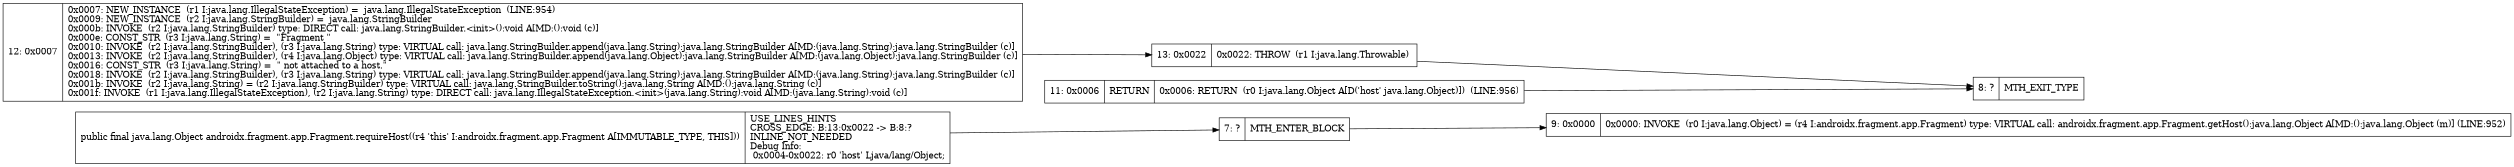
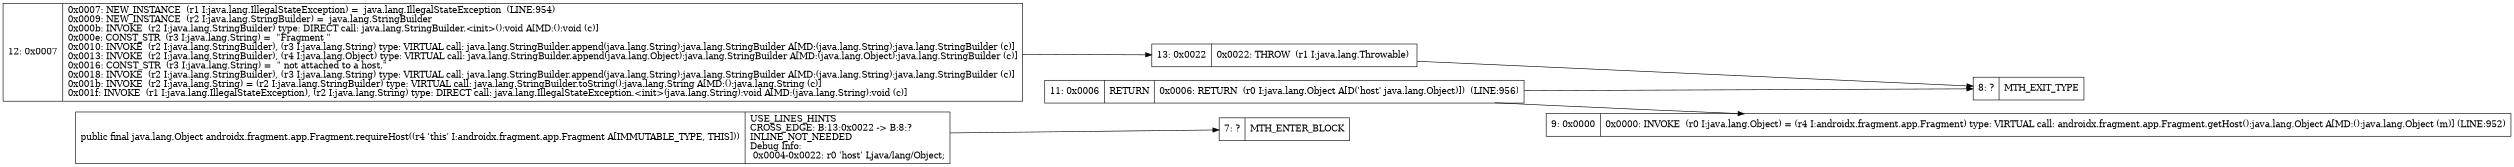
edge "7: ?" -> "9: 0x0000": now "11: 0x0006" -> "9: 0x0000"
